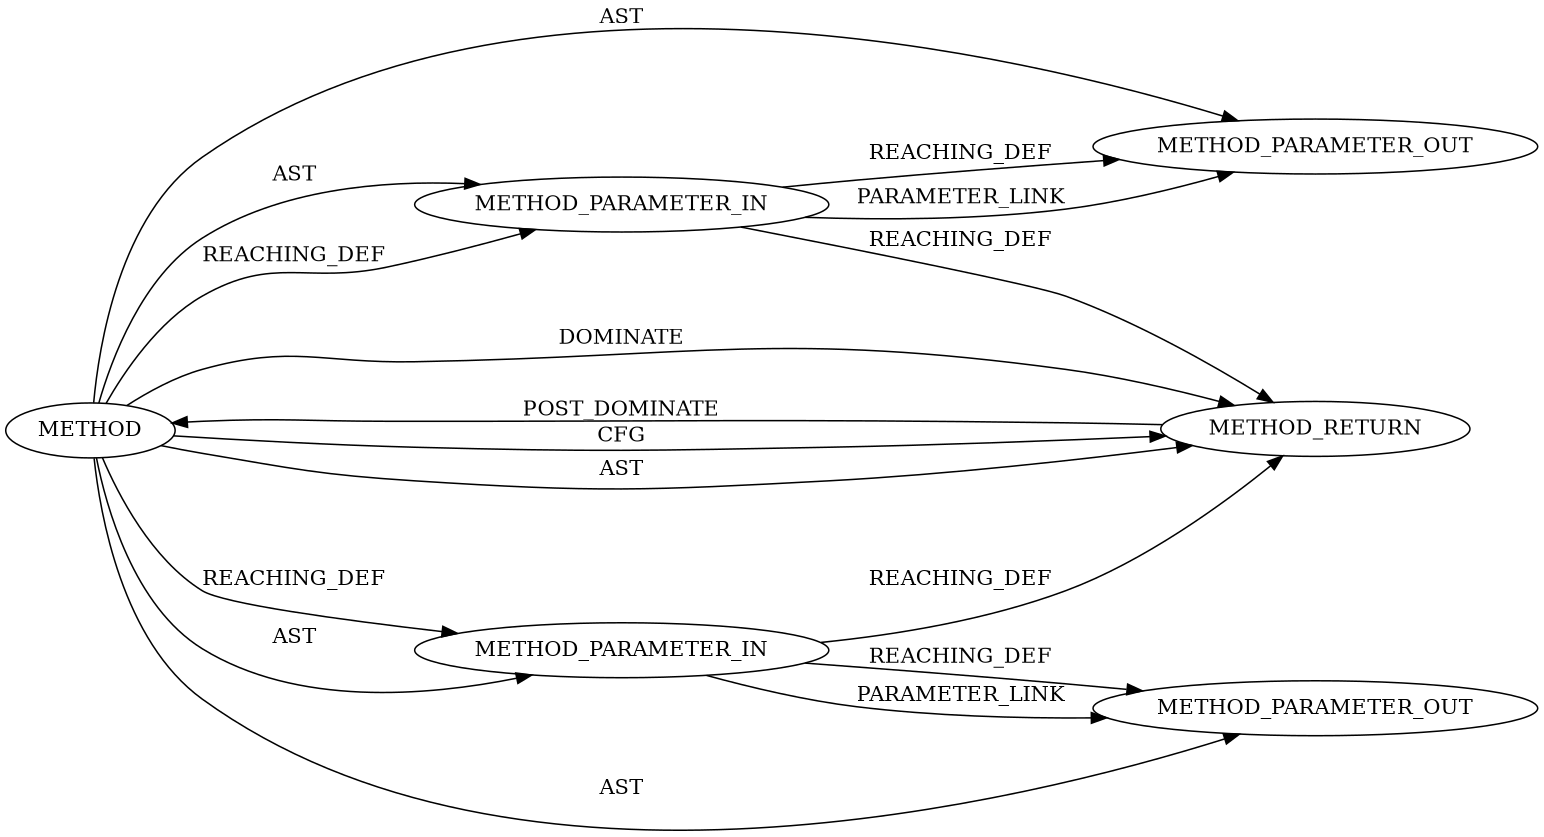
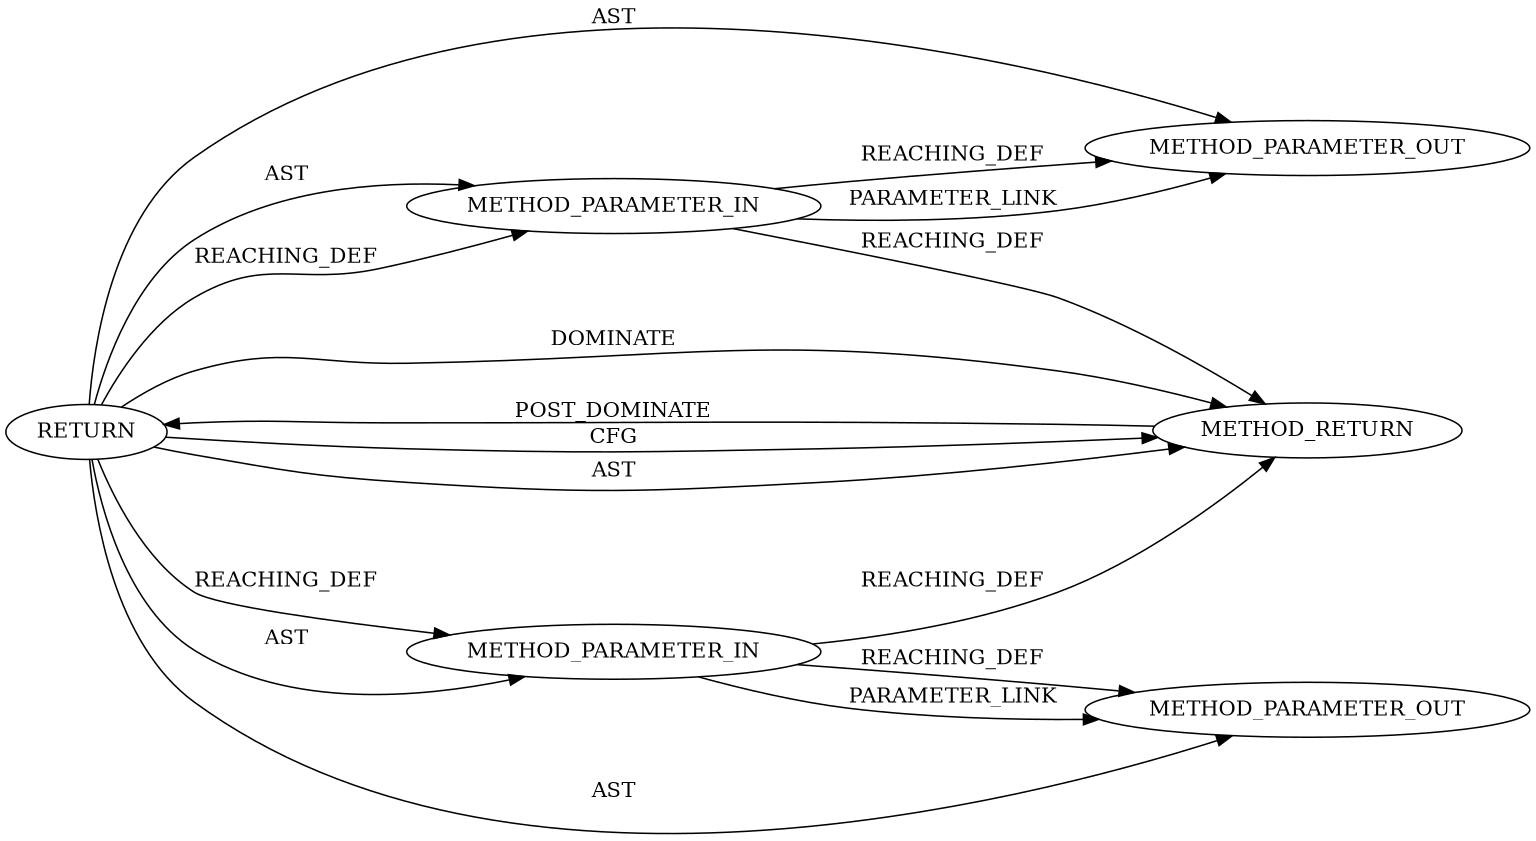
node "METHOD": label "METHOD" -> "RETURN"
